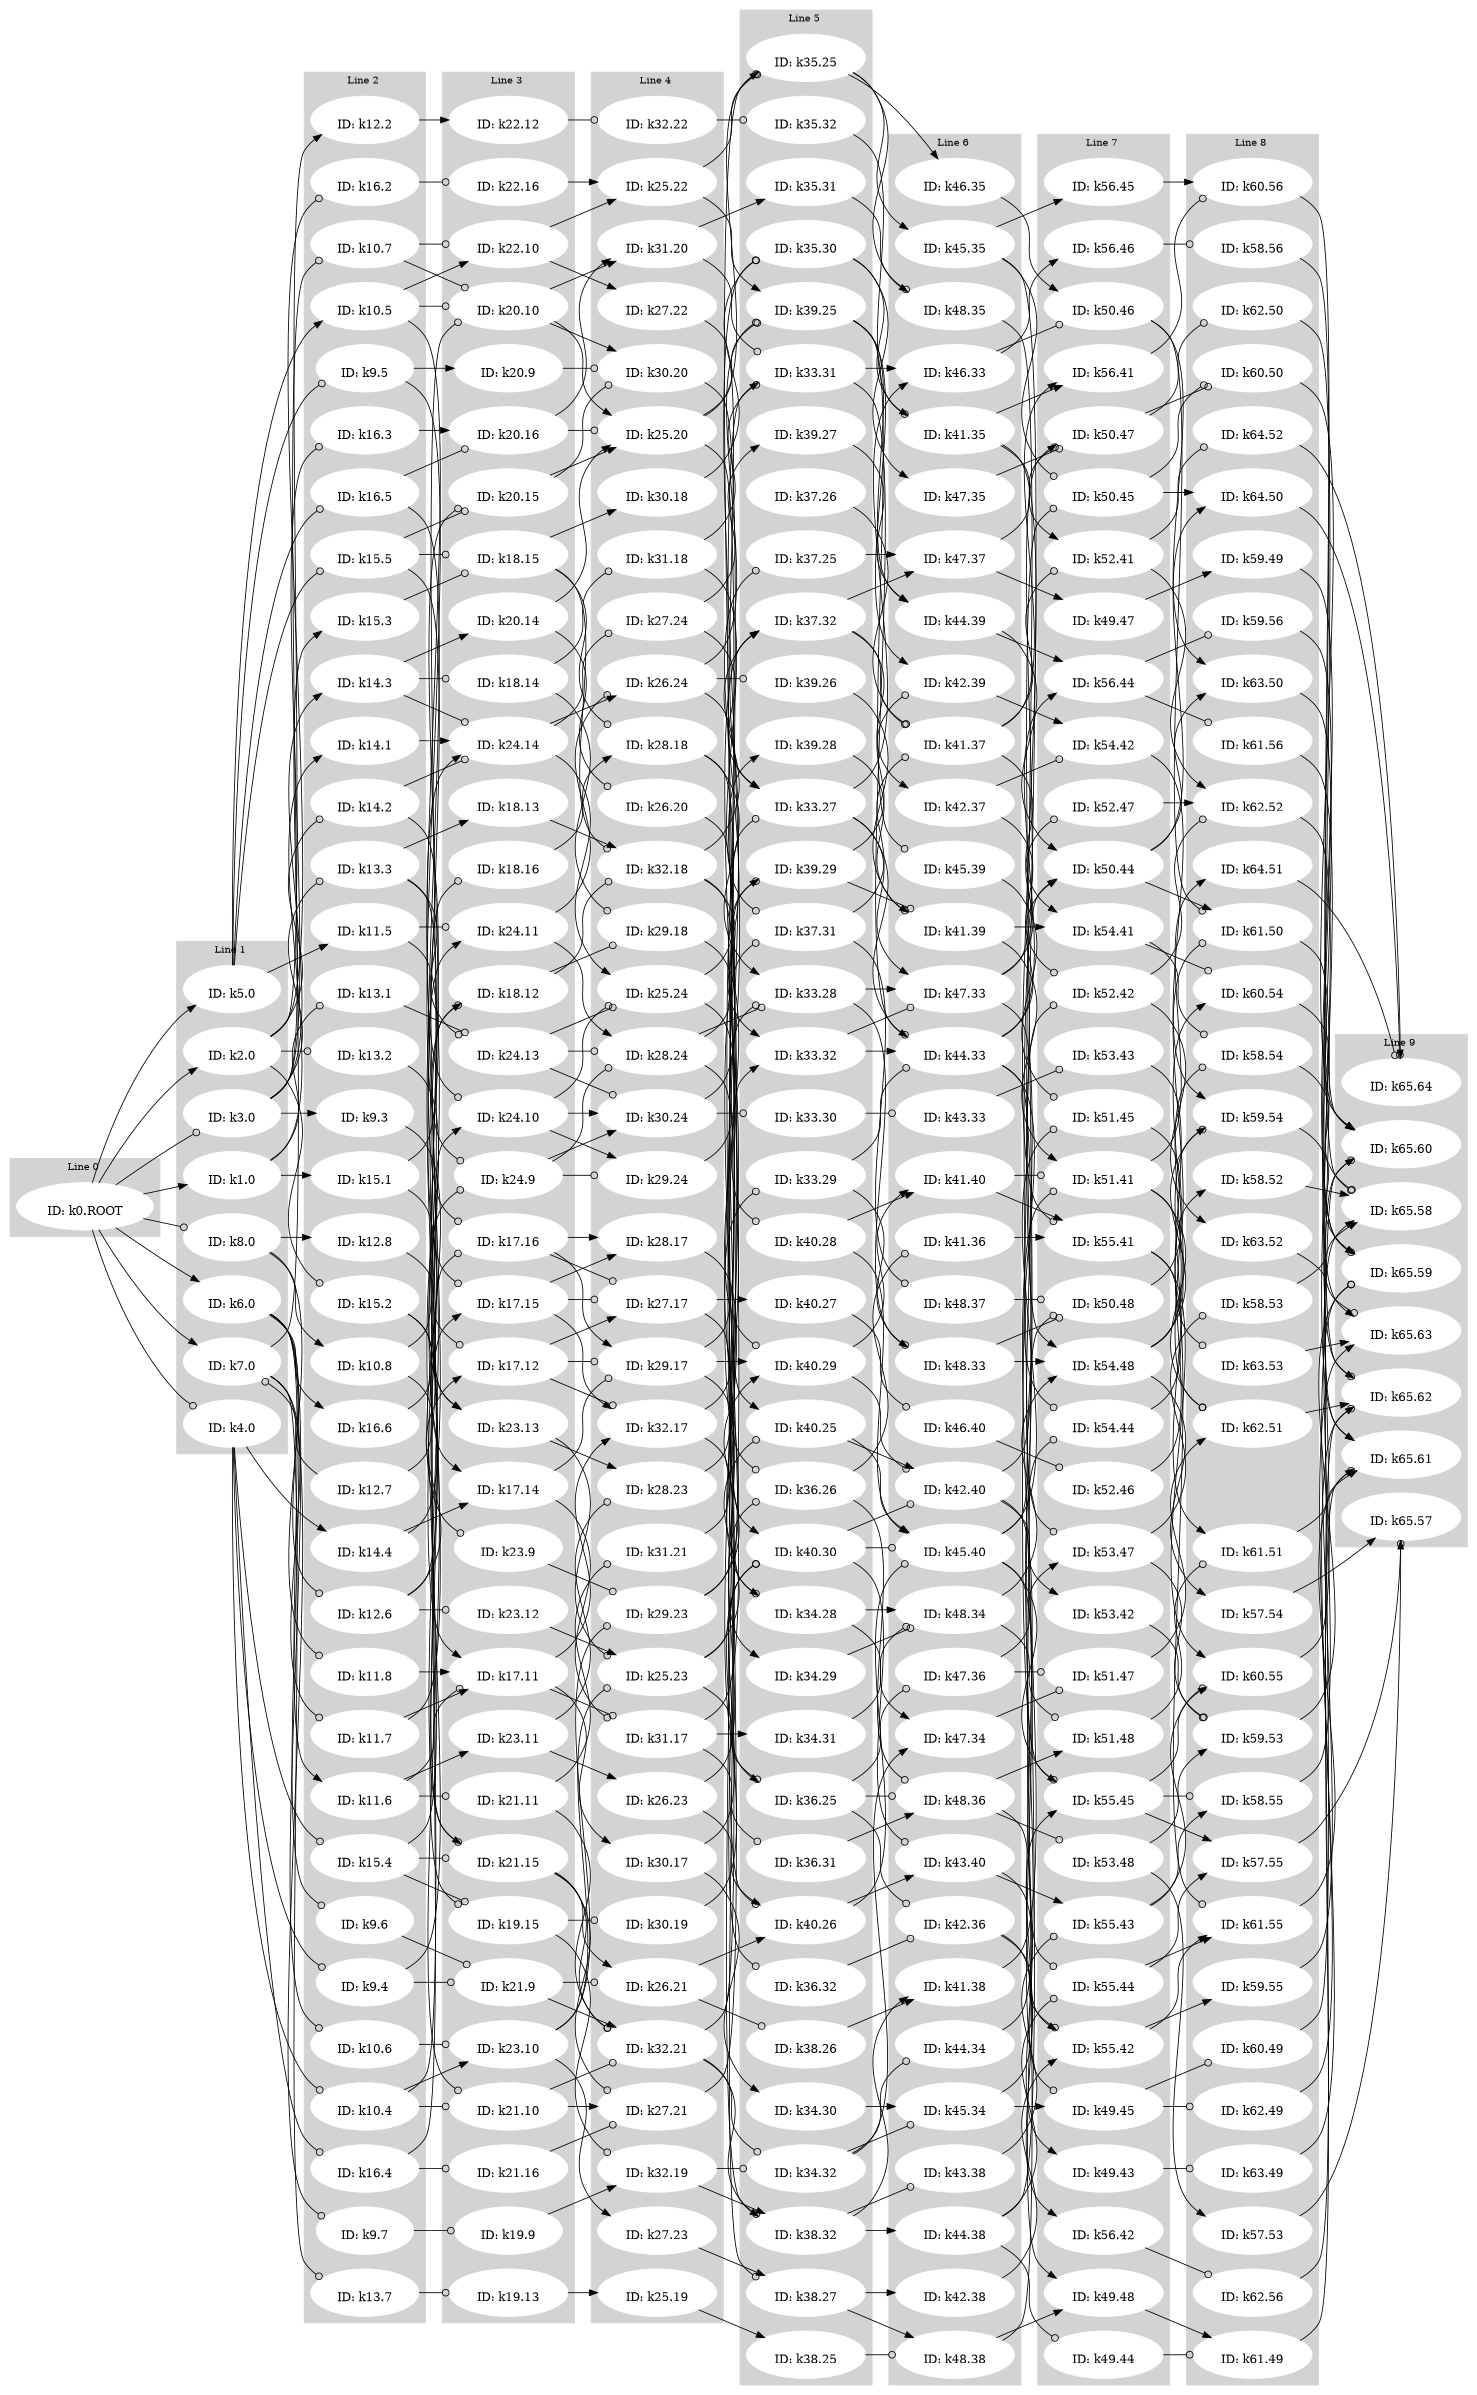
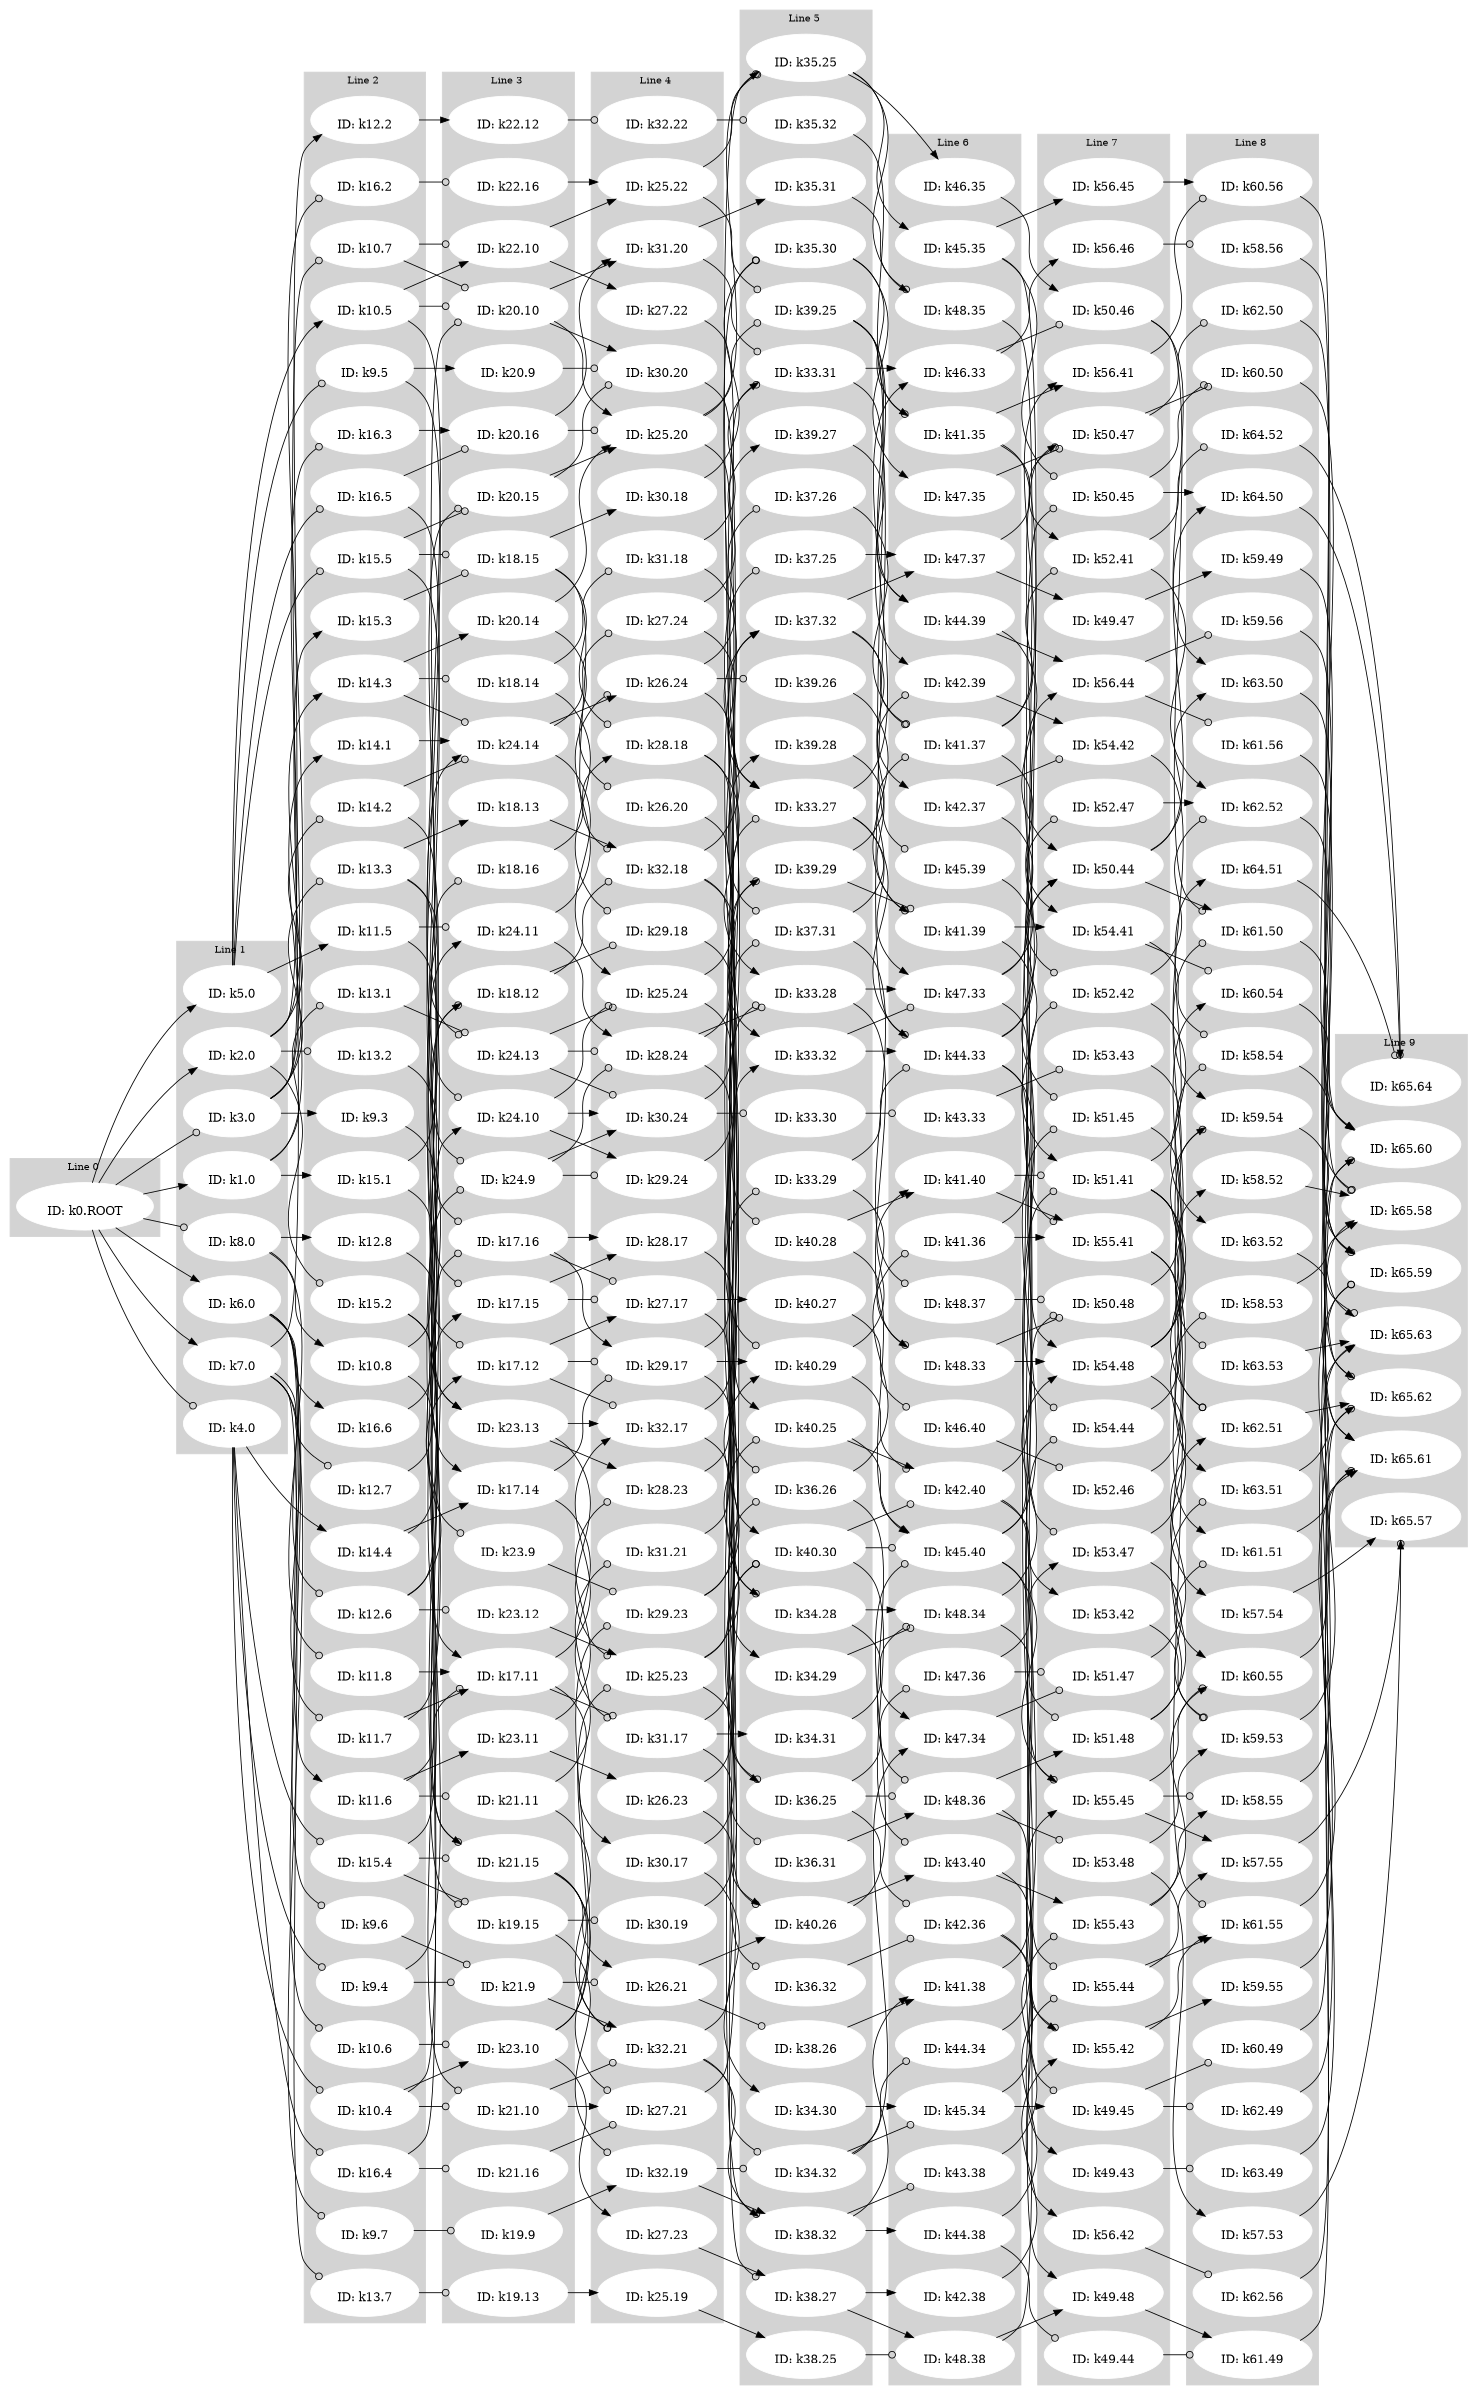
edge "ID: k25.22" -> "ID: k39.25": arrowhead normal -> odot
edge "ID: k26.24" -> "ID: k39.25": now "ID: k26.24" -> "ID: k37.26"
edge "ID: k17.15" -> "ID: k32.17": now "ID: k23.13" -> "ID: k32.17"
edge "ID: k12.7" -> "ID: k7.0": reversed
node "ID: k63.51": added
edge "ID: k44.38" -> "ID: k50.44": now "ID: k41.36" -> "ID: k50.44"
